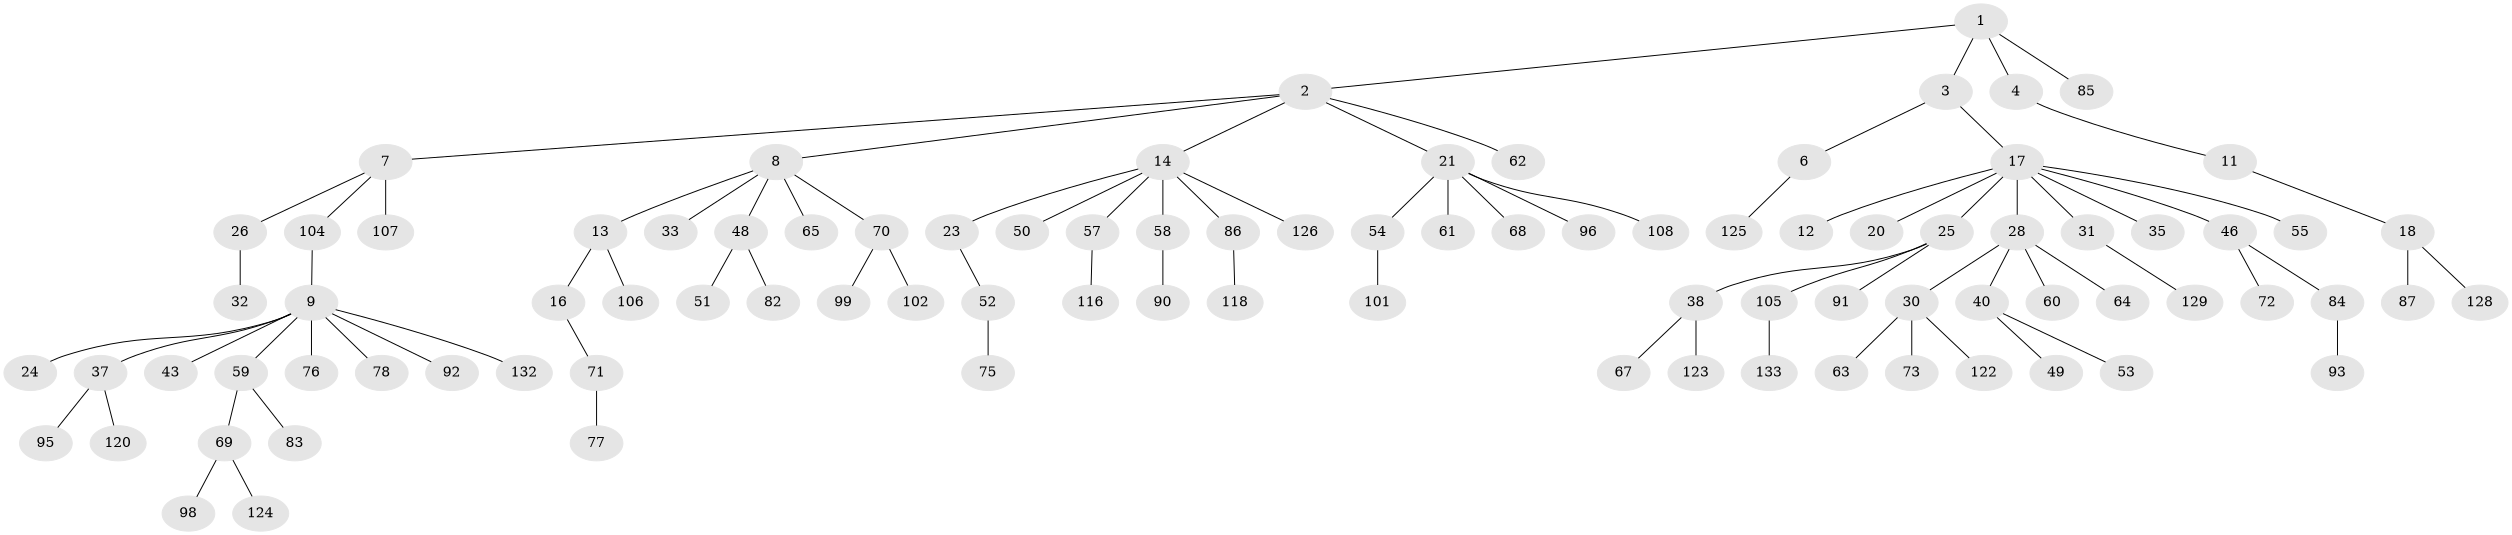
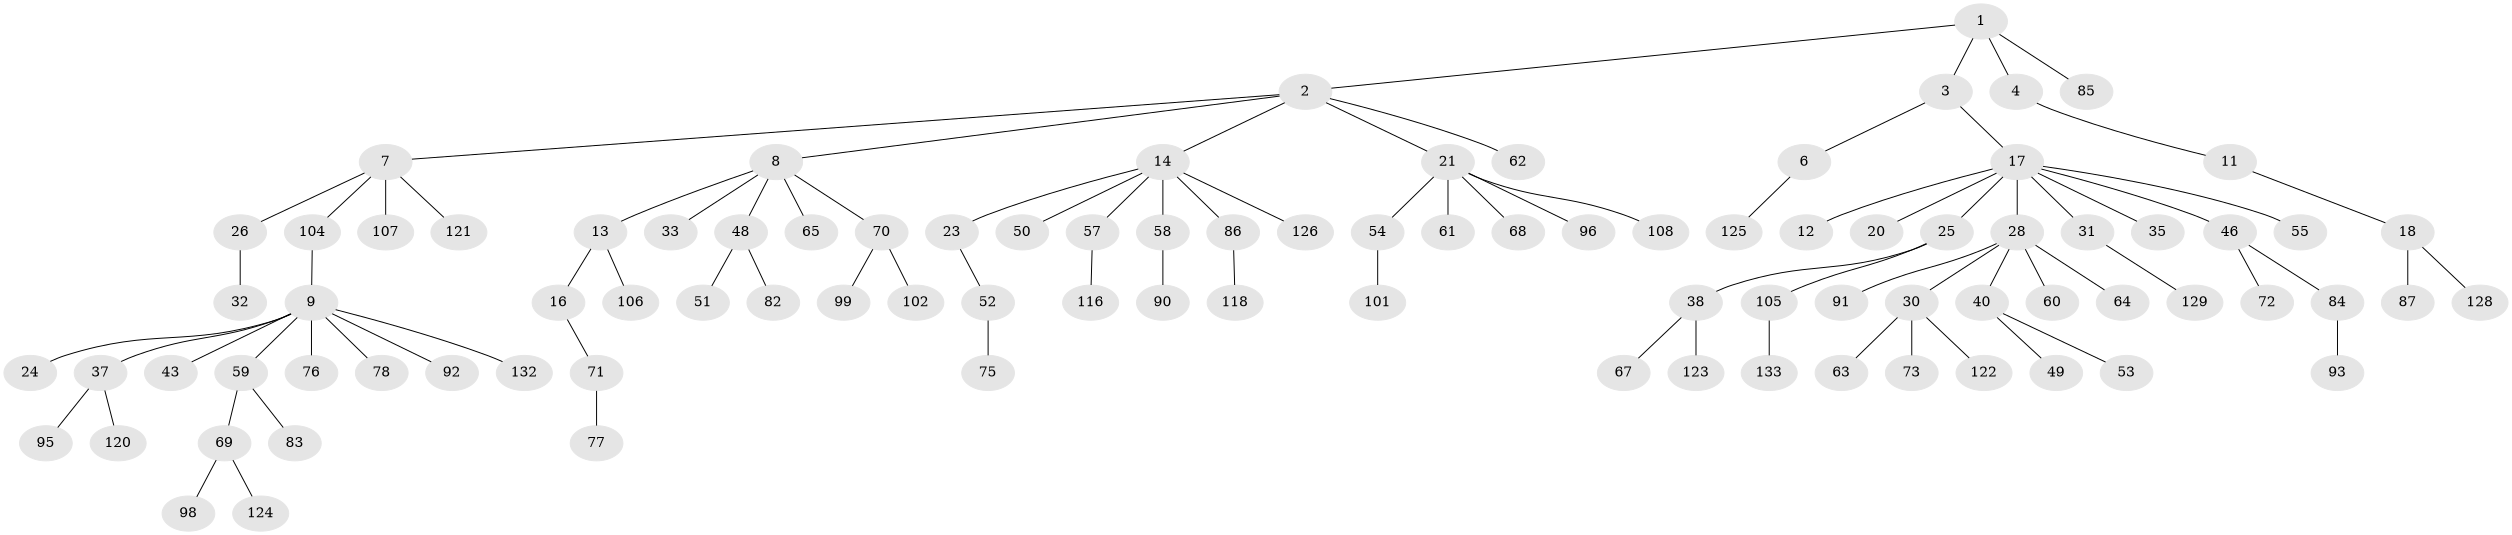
node "121": added
edge "25" -- "91": now "28" -- "91"
